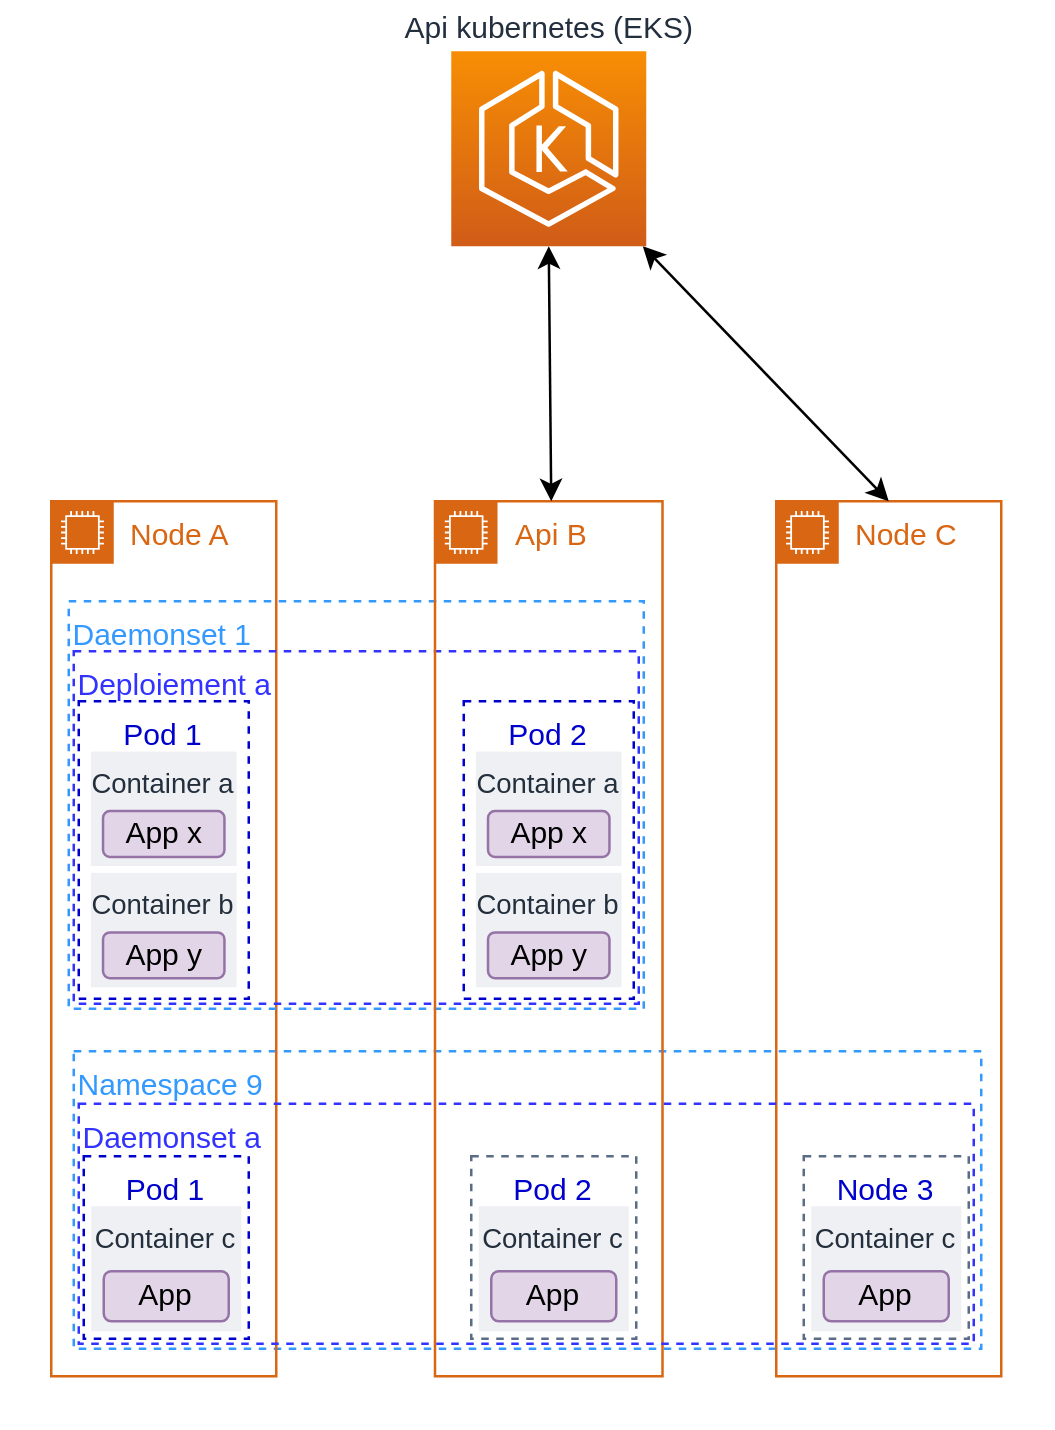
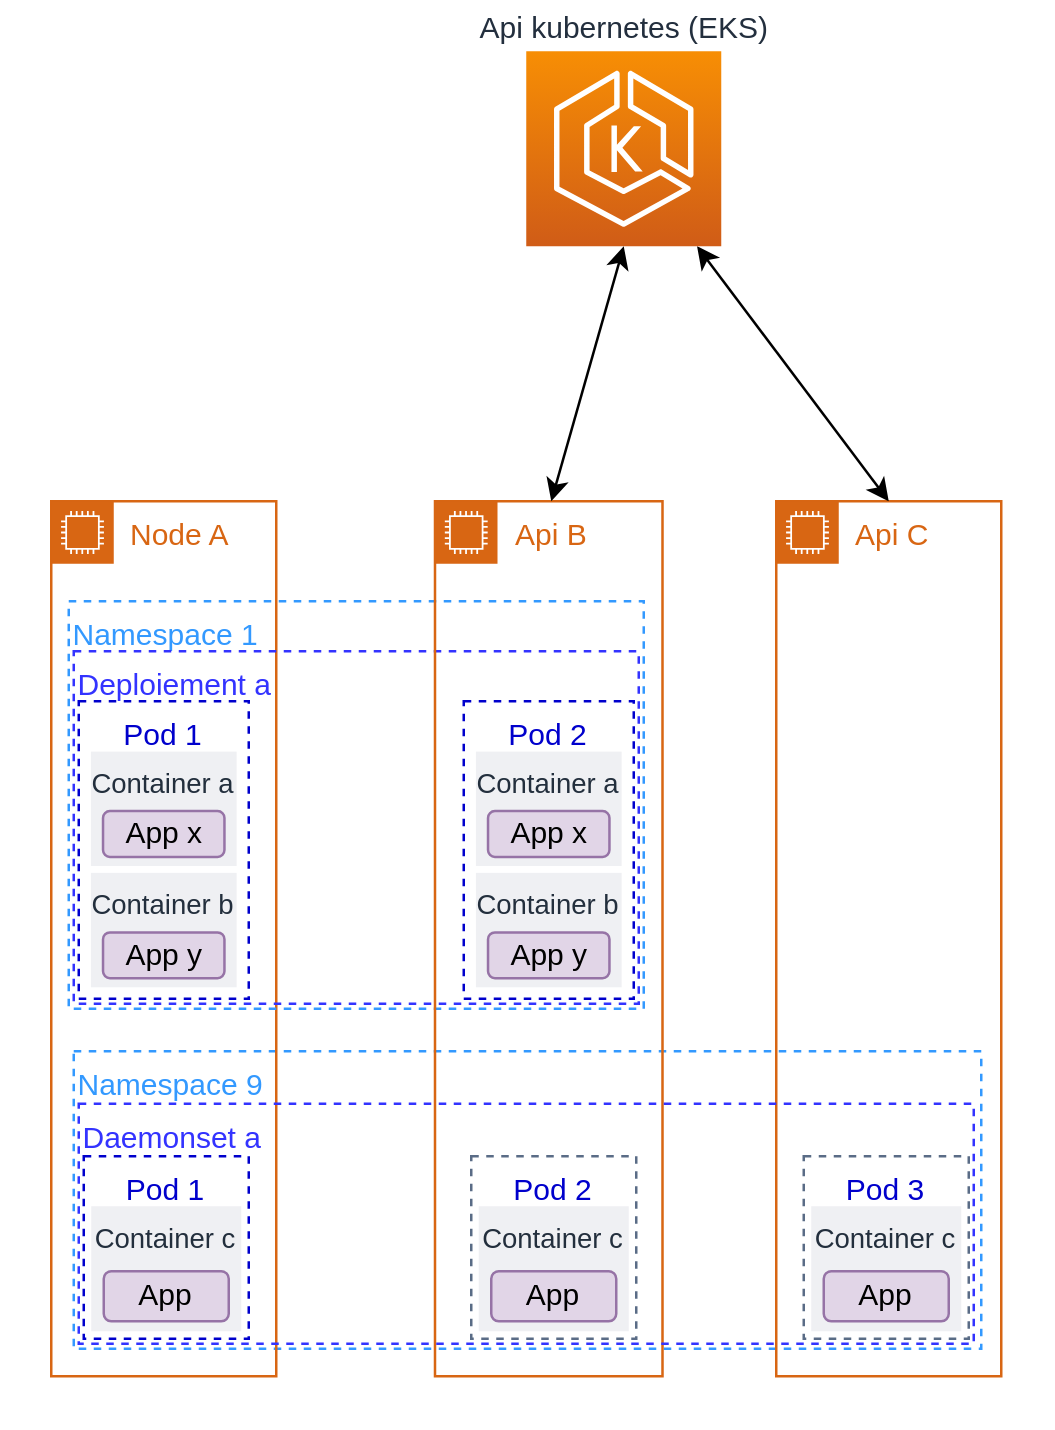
node "Api kubernetes (EKS)": moved (549, 149) -> (624, 149)
node "Node C": label "Node C" -> "Api C"
node "Daemonset 1": label "Daemonset 1" -> "Namespace 1"
node "Node 3": label "Node 3" -> "Pod 3"
